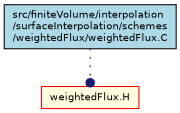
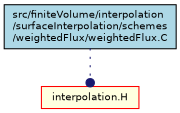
node "weightedFlux.H": label "weightedFlux.H" -> "interpolation.H"
